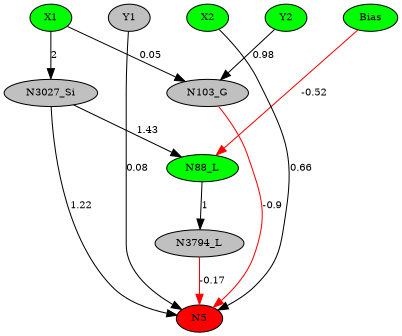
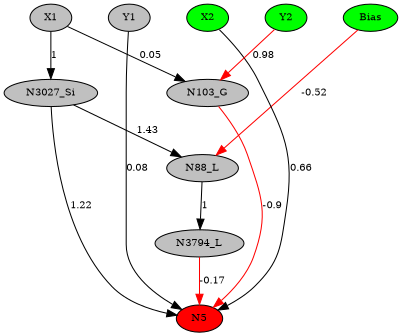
node "X1": fillcolor green -> gray
edge "Y2" -> "N103_G": color black -> red
edge "X1" -> "N3027_Si": label "2" -> "1"
node "N88_L": fillcolor green -> gray
